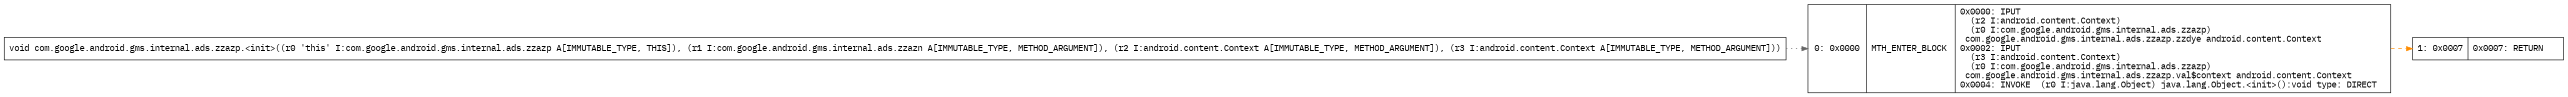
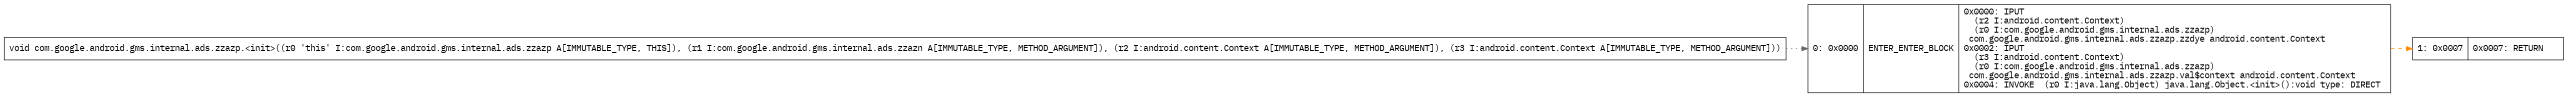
node "0: 0x0000": text "MTH_ENTER_BLOCK" -> "ENTER_ENTER_BLOCK"
